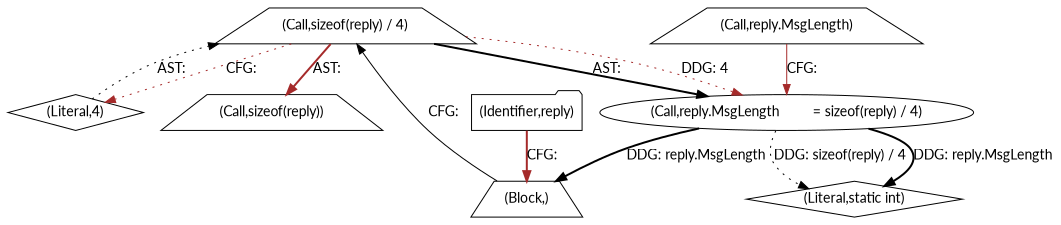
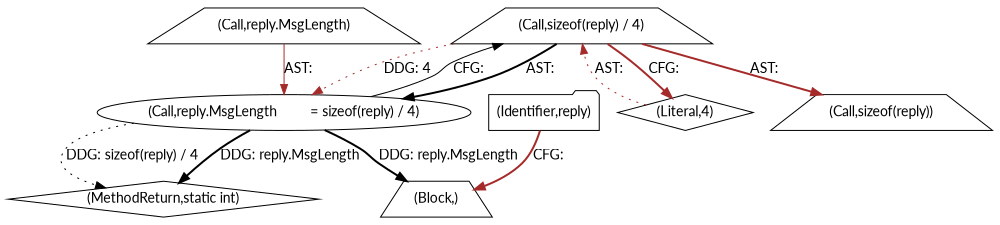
edge "(Literal,4)" -> "(Call,sizeof(reply) / 4)": color black -> brown
edge "(Call,reply.MsgLength)" -> "(Call,reply.MsgLength         = sizeof(reply) / 4)": label "CFG: " -> "AST: "
edge "(Call,sizeof(reply) / 4)" -> "(Literal,4)": style dotted -> bold
edge "(Block,)" -> "(Call,sizeof(reply) / 4)": now "(Call,reply.MsgLength         = sizeof(reply) / 4)" -> "(Call,sizeof(reply) / 4)"
node "(Literal,static int)": label "(Literal,static int)" -> "(MethodReturn,static int)"
